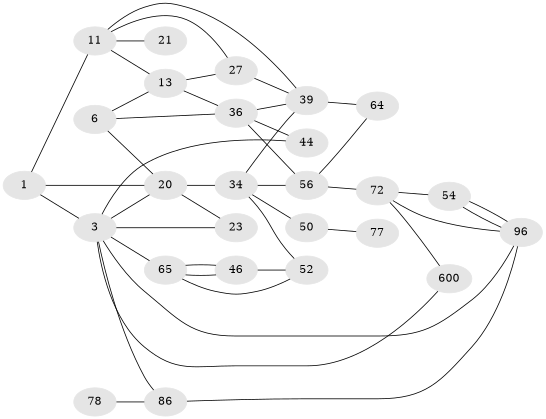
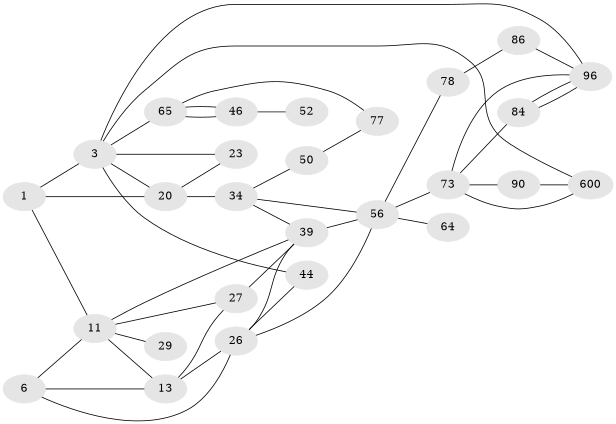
node "21": label "21" -> "29"
edge "39" -- "64": now "39" -- "56"
node "36": label "36" -> "26"
edge "78" -- "56": added
edge "6" -- "20": now "6" -- "11"
node "90": added
node "72": label "72" -> "73"
node "54": label "54" -> "84"
edge "34" -- "52": removed
edge "65" -- "52": now "65" -- "77"
edge "3" -- "86": removed
